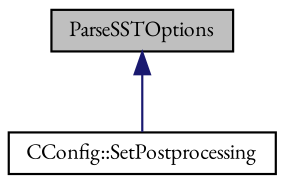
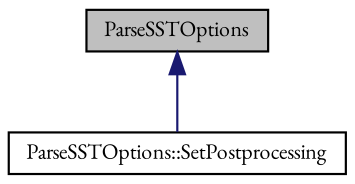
node "CConfig::SetPostprocessing": label "CConfig::SetPostprocessing" -> "ParseSSTOptions::SetPostprocessing"
